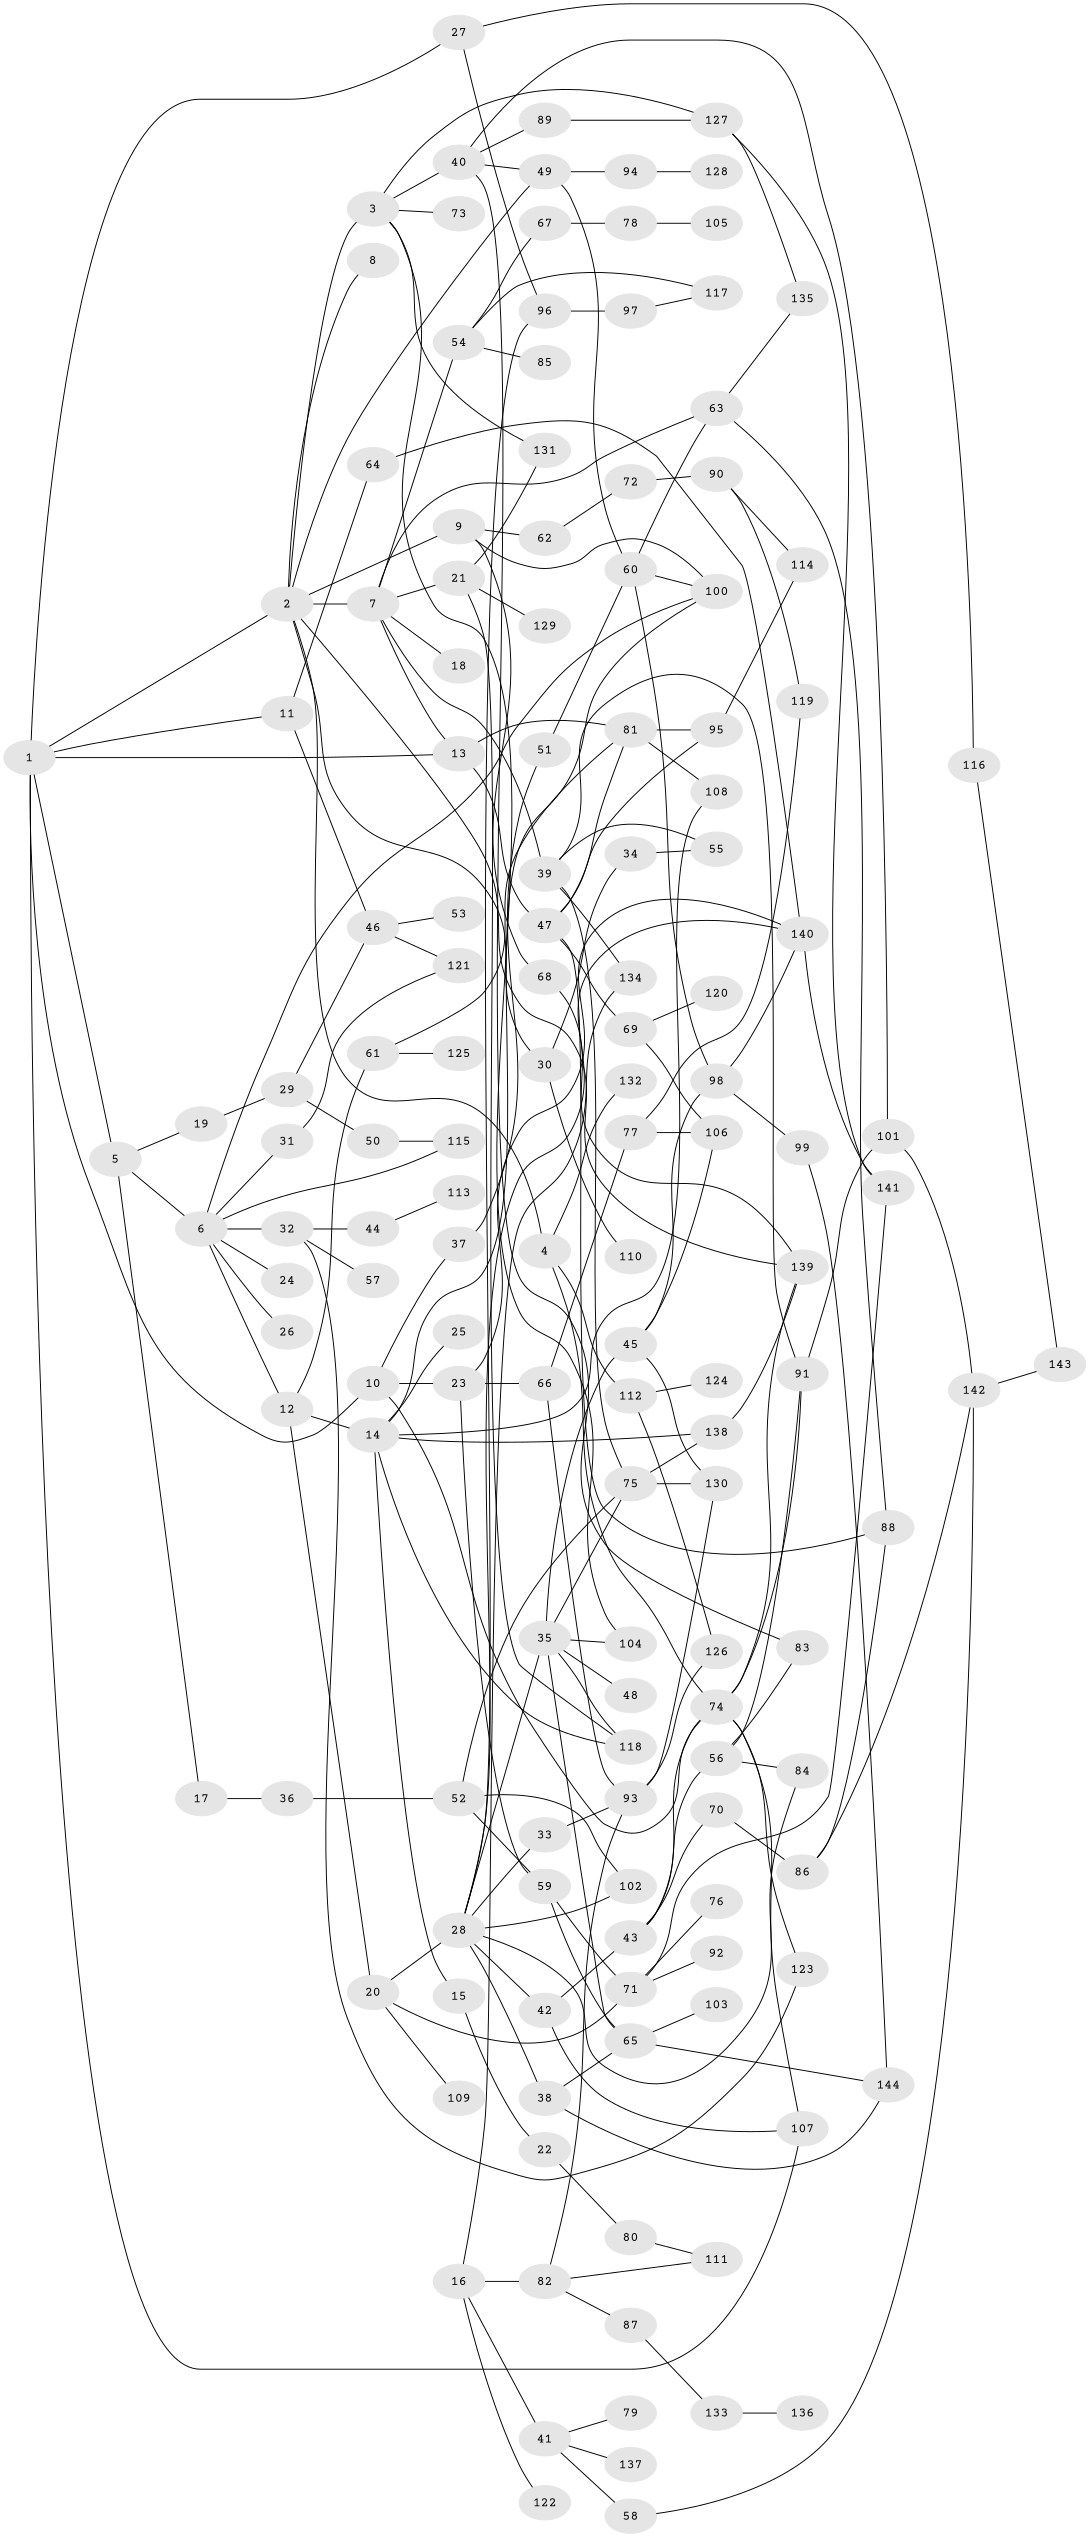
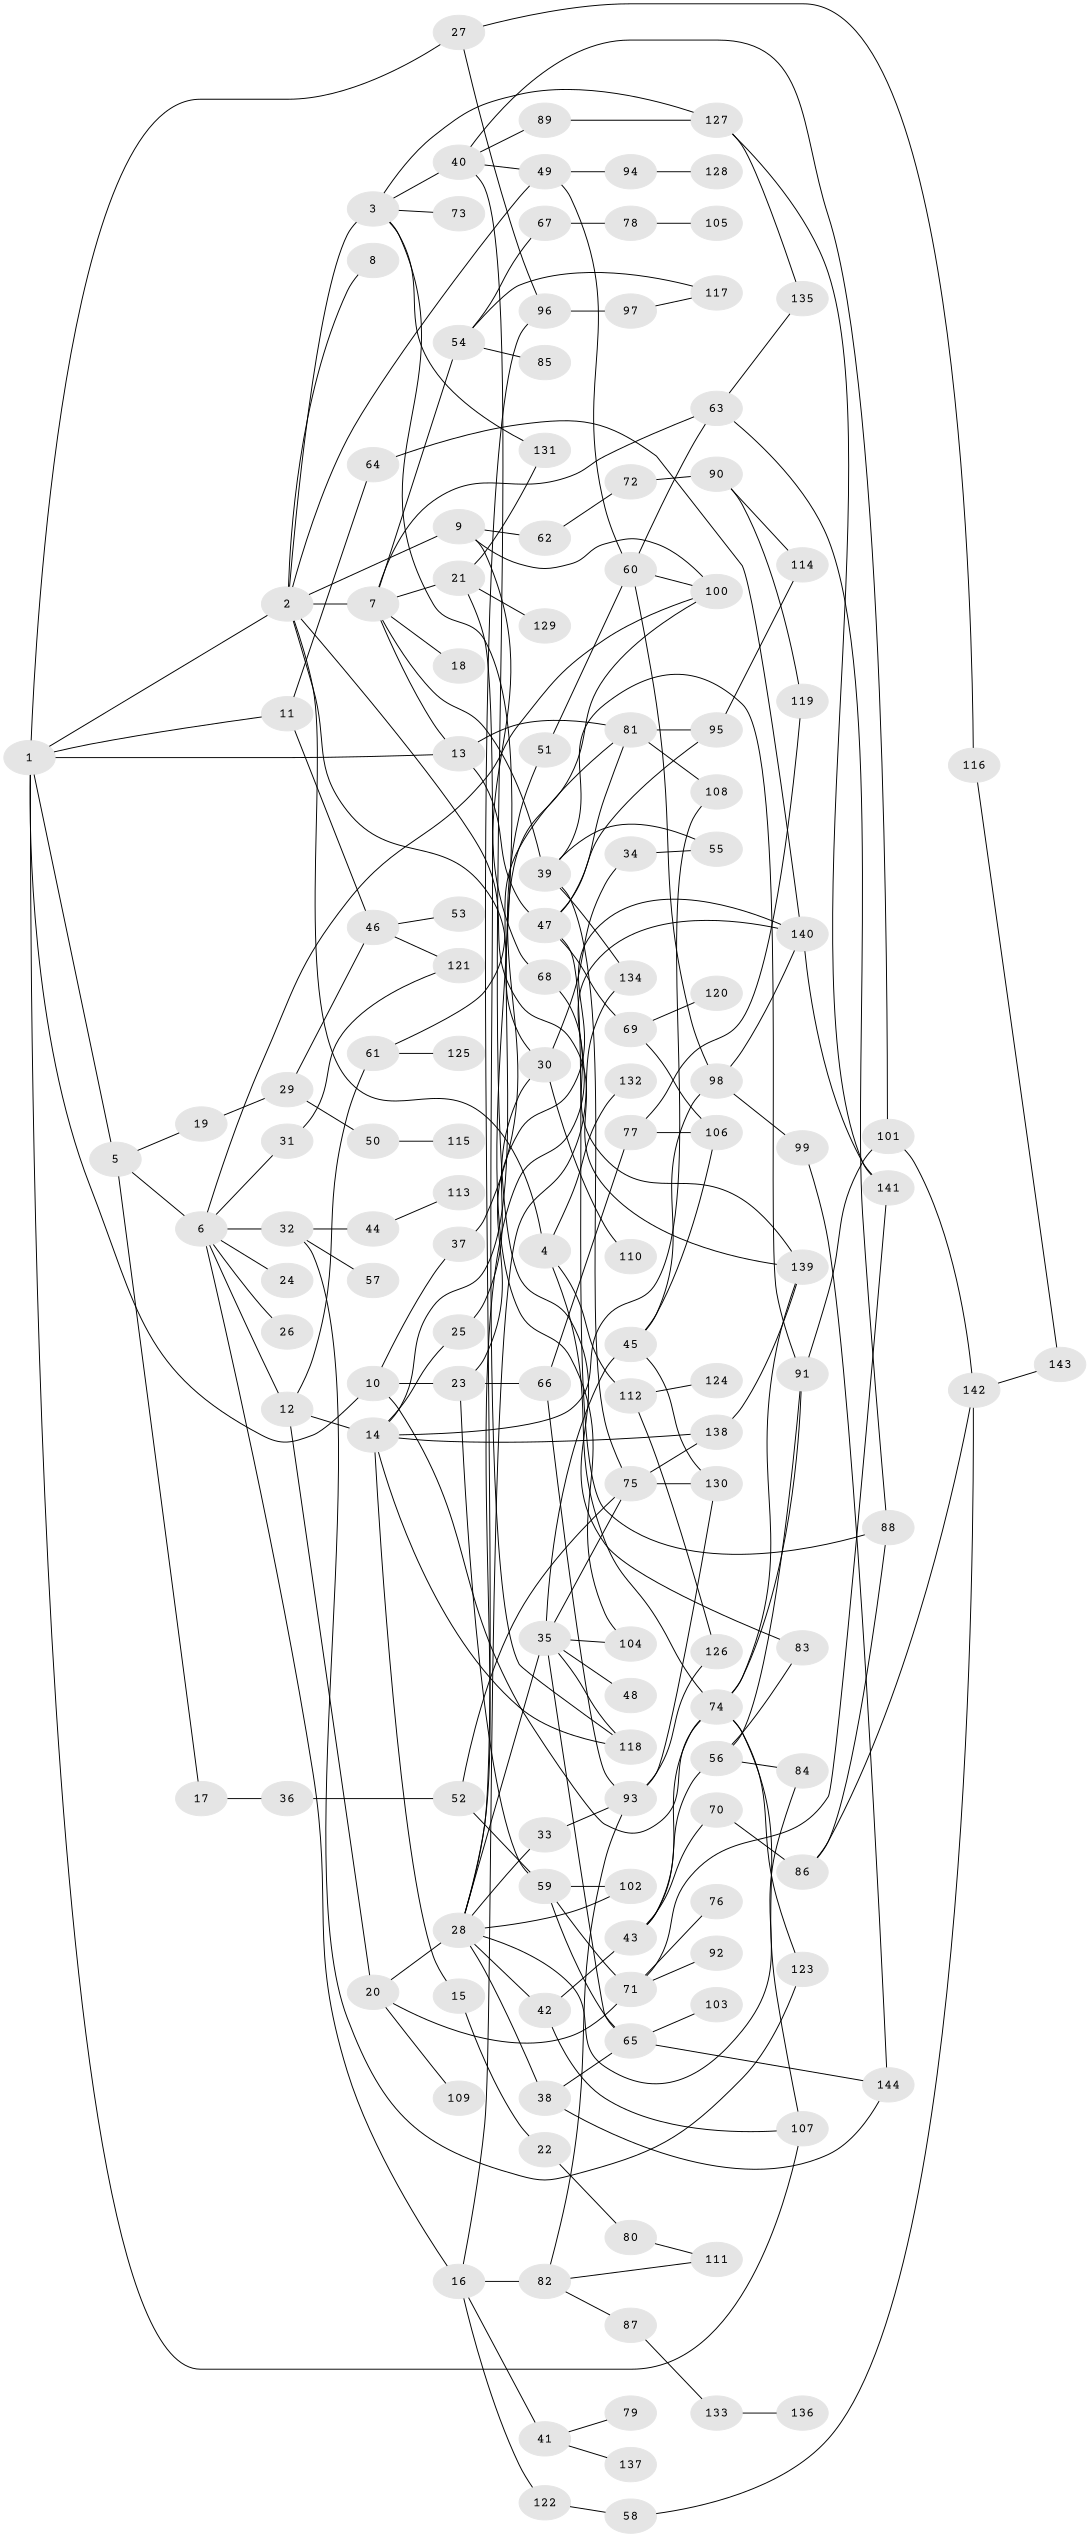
edge "115" -- "6": now "16" -- "6"
edge "30" -- "25": added
edge "52" -- "102": now "59" -- "102"
edge "41" -- "58": now "122" -- "58"
